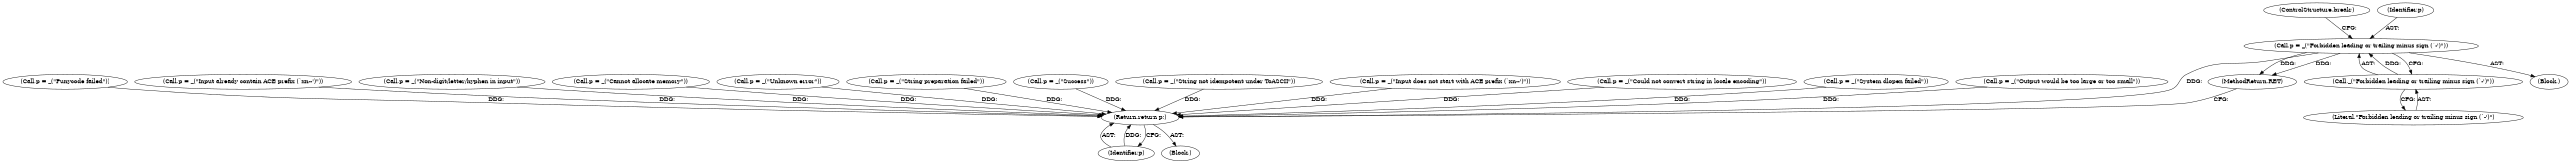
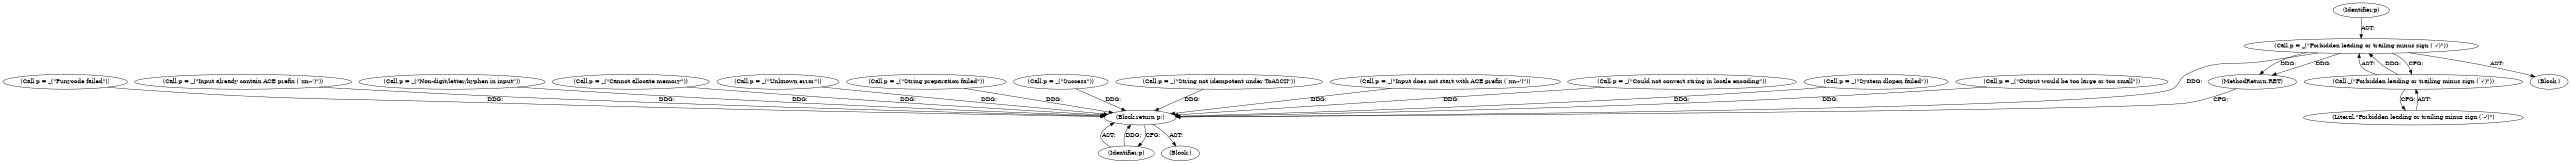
node "(ControlStructure,break;)": removed
node "(Return,return p;)": label "(Return,return p;)" -> "(Block,return p;)"
